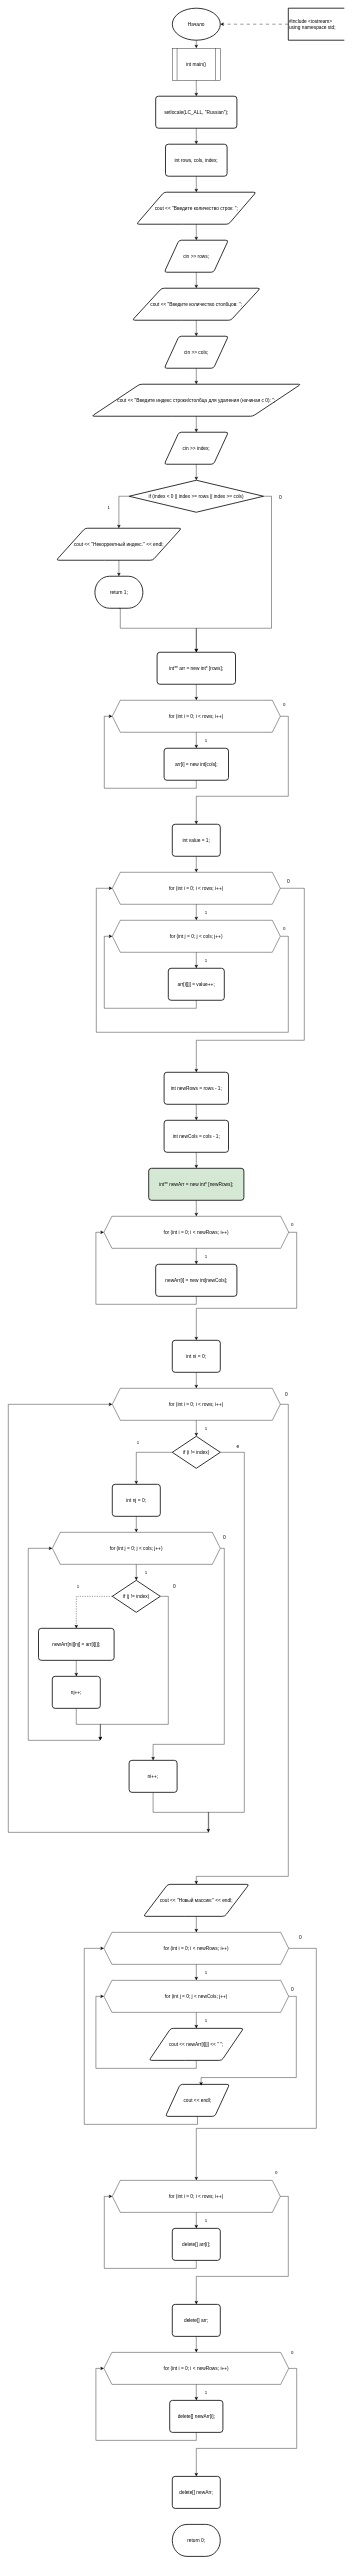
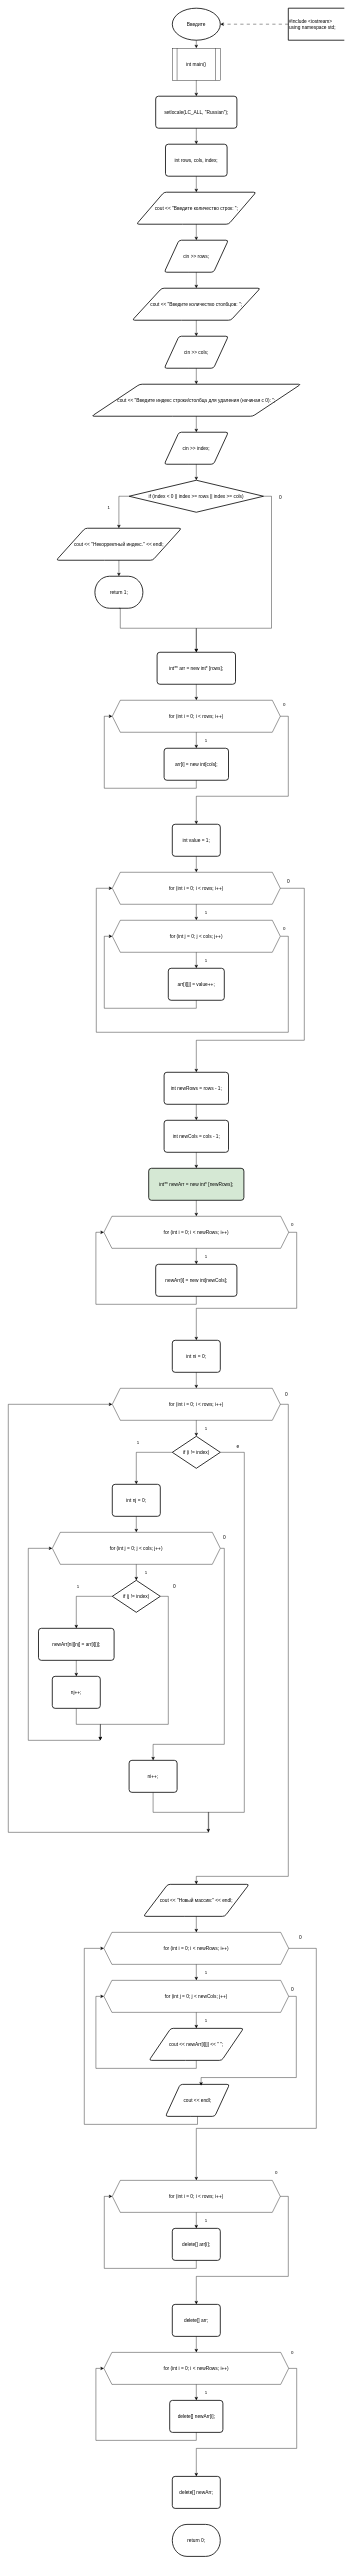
node "Начало": label "Начало" -> "Введите"
edge "if (j != index)" -> "newArr[ni][nj] = arr[i][j];": style dashed -> solid
